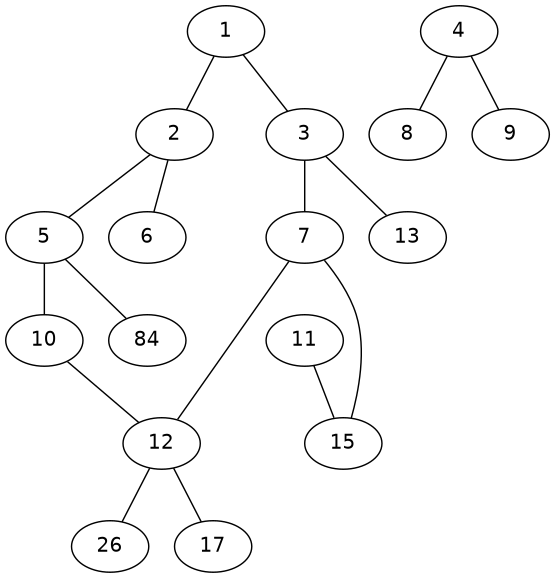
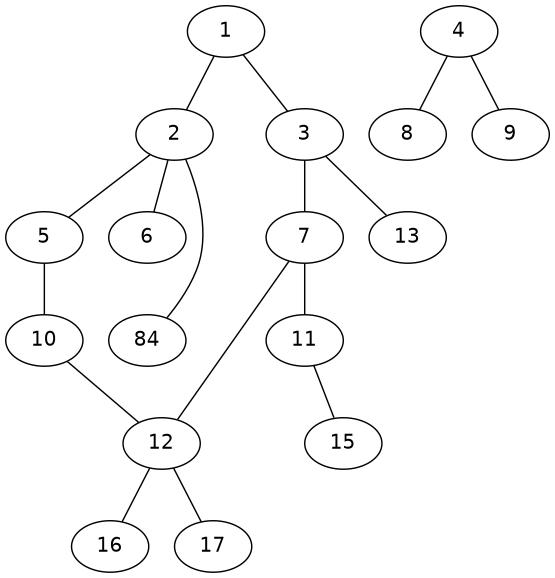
edge "5" -- "84": now "2" -- "84"
edge "7" -- "15": now "7" -- "11"
node "26": label "26" -> "16"
